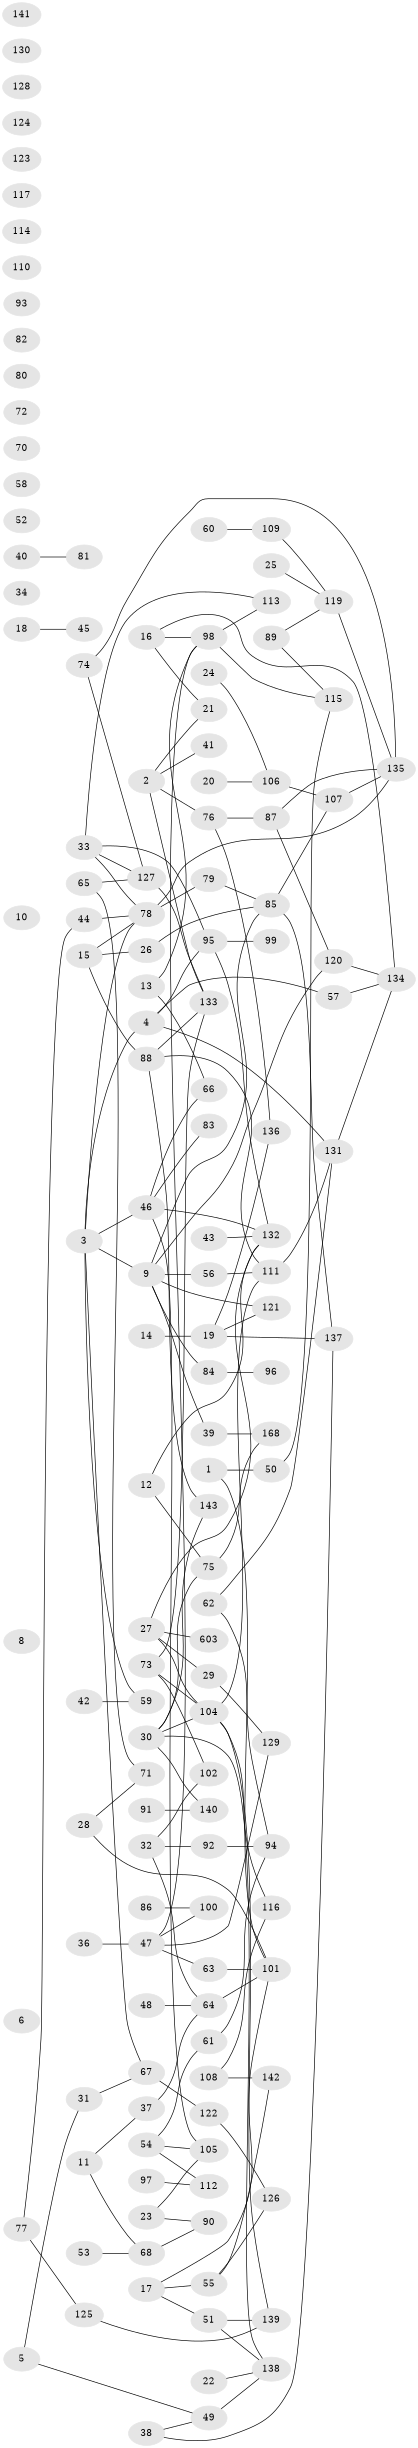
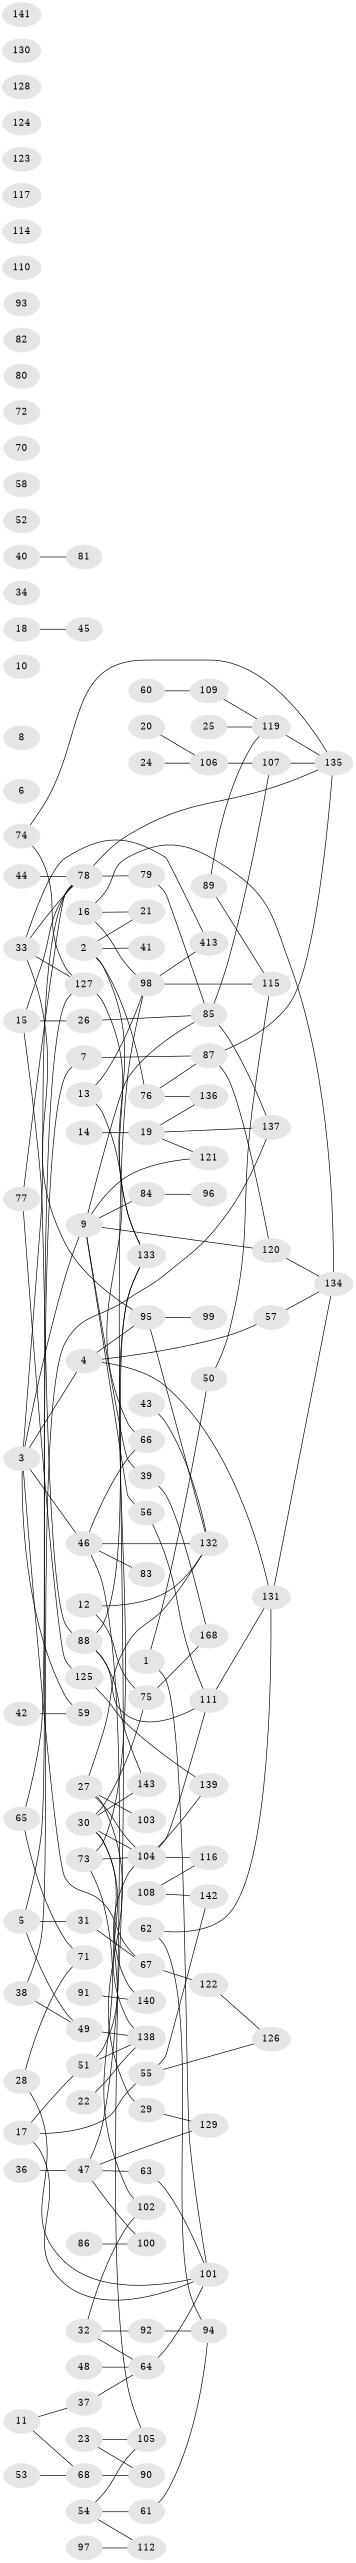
node "113": label "113" -> "413"
node "7": added
edge "44" -- "77": now "78" -- "77"
node "603": label "603" -> "103"
edge "51" -- "139": now "51" -- "104"
